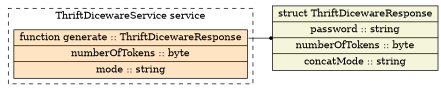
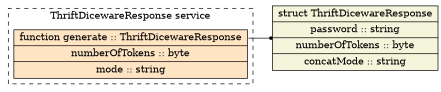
cluster "ThriftDicewareService service": label "ThriftDicewareService service" -> "ThriftDicewareResponse service"
